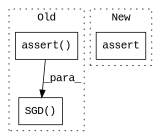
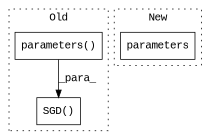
node "assert()": label "assert()" -> "parameters()"
node "assert": label "assert" -> "parameters"
